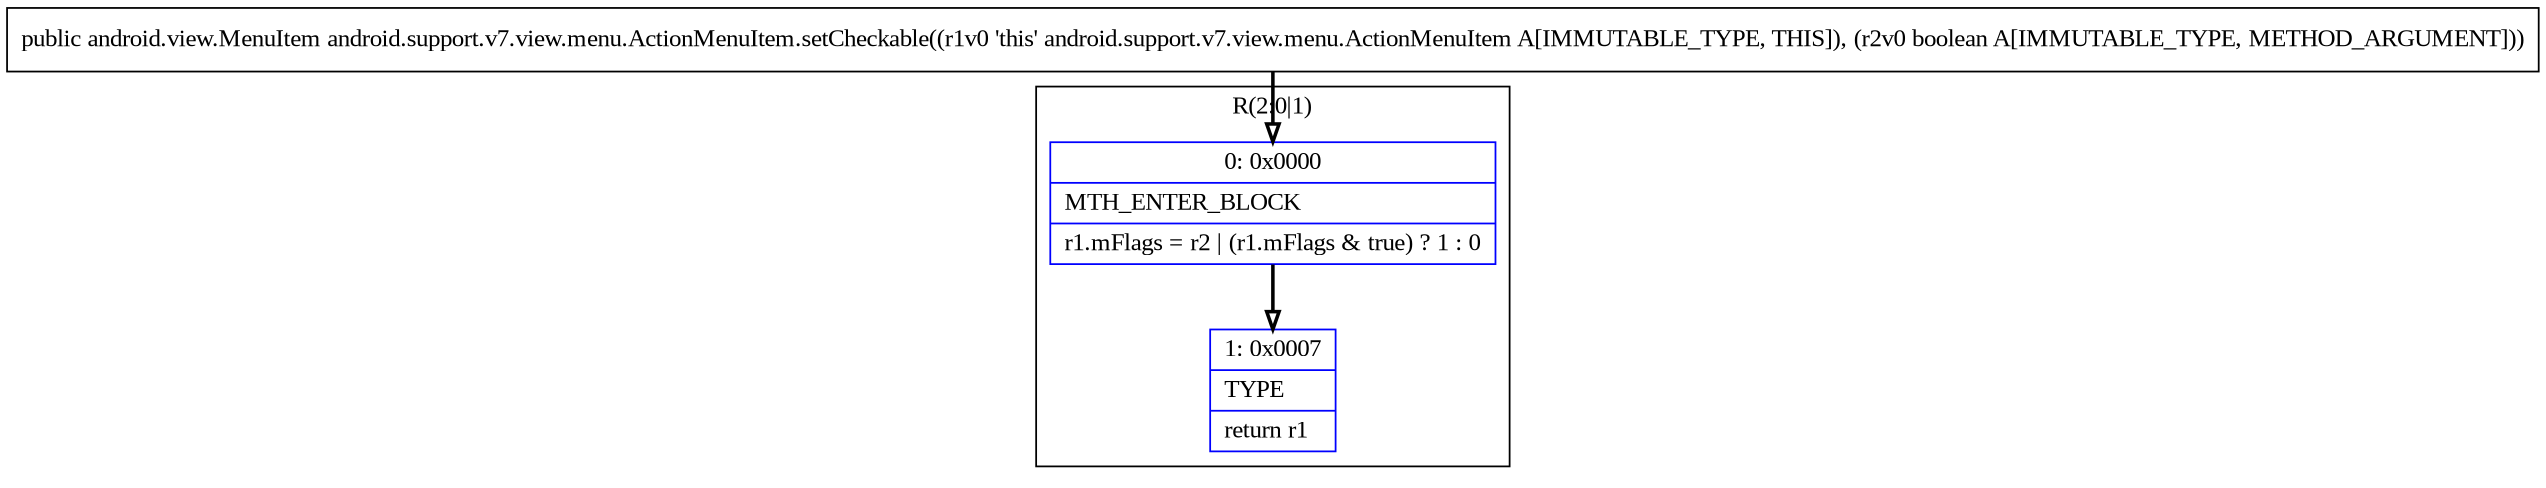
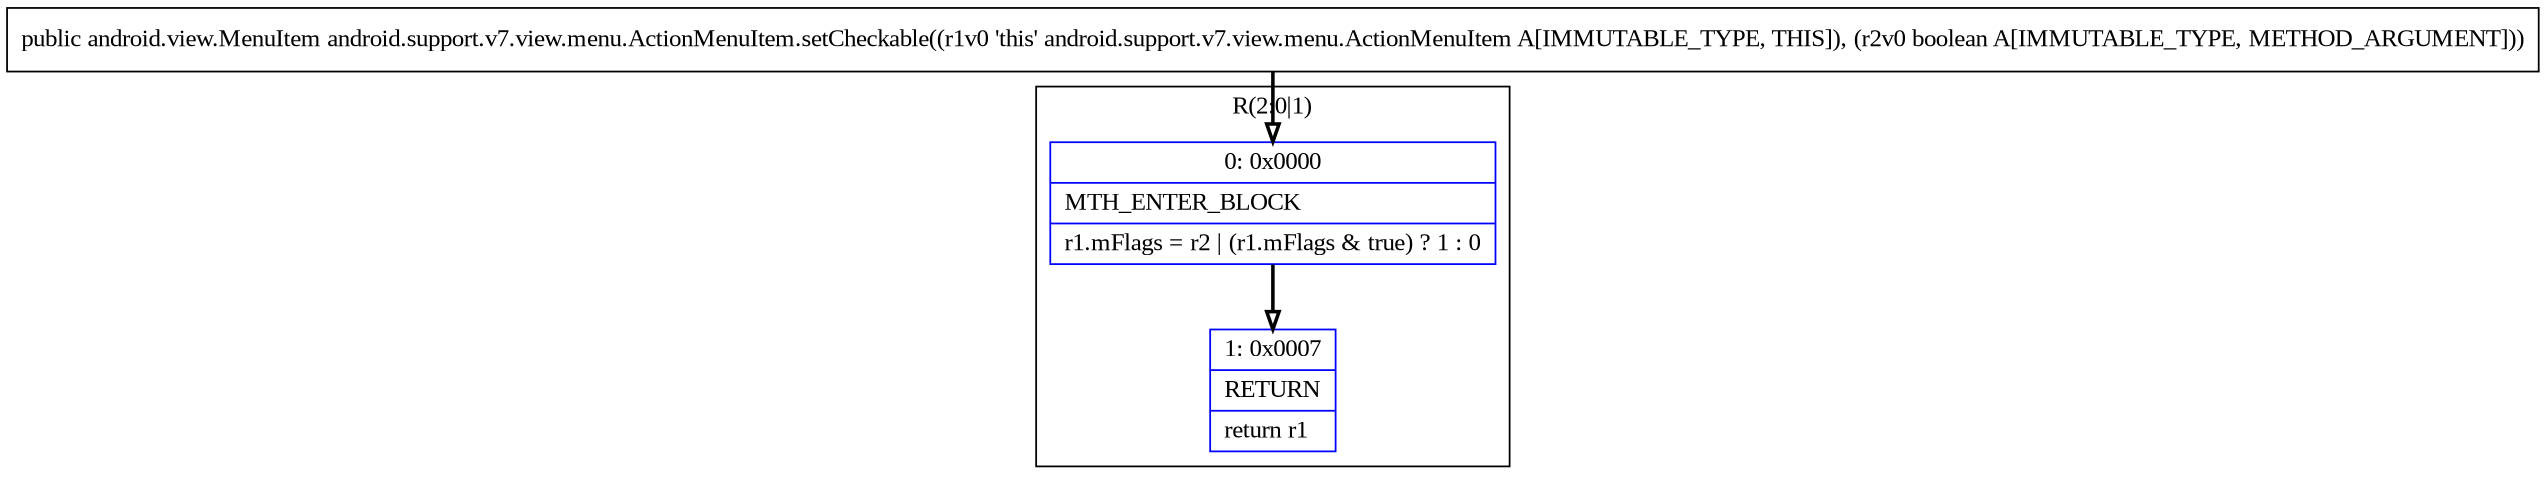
node "1: 0x0007": text "TYPE" -> "RETURN"
